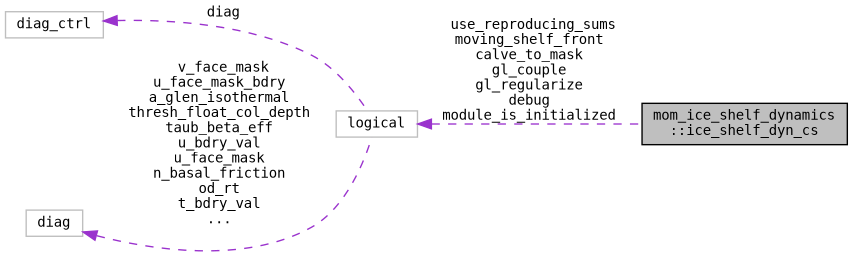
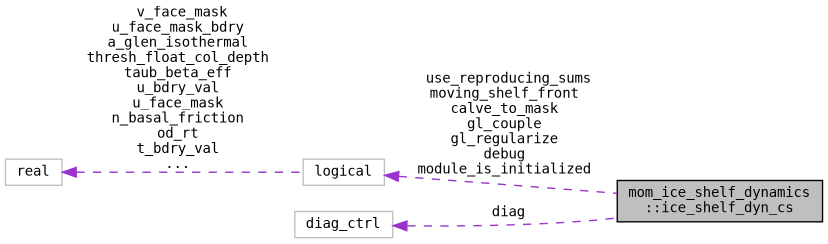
edge "logical" -> "diag_ctrl": now "mom_ice_shelf_dynamics ::ice_shelf_dyn_cs" -> "diag_ctrl"
node "diag": label "diag" -> "real"
